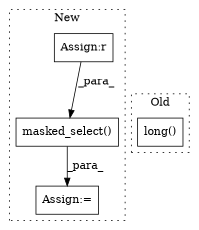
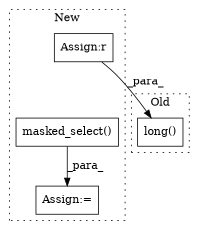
edge "Assign:r" -> "masked_select()": now "Assign:r" -> "long()"
